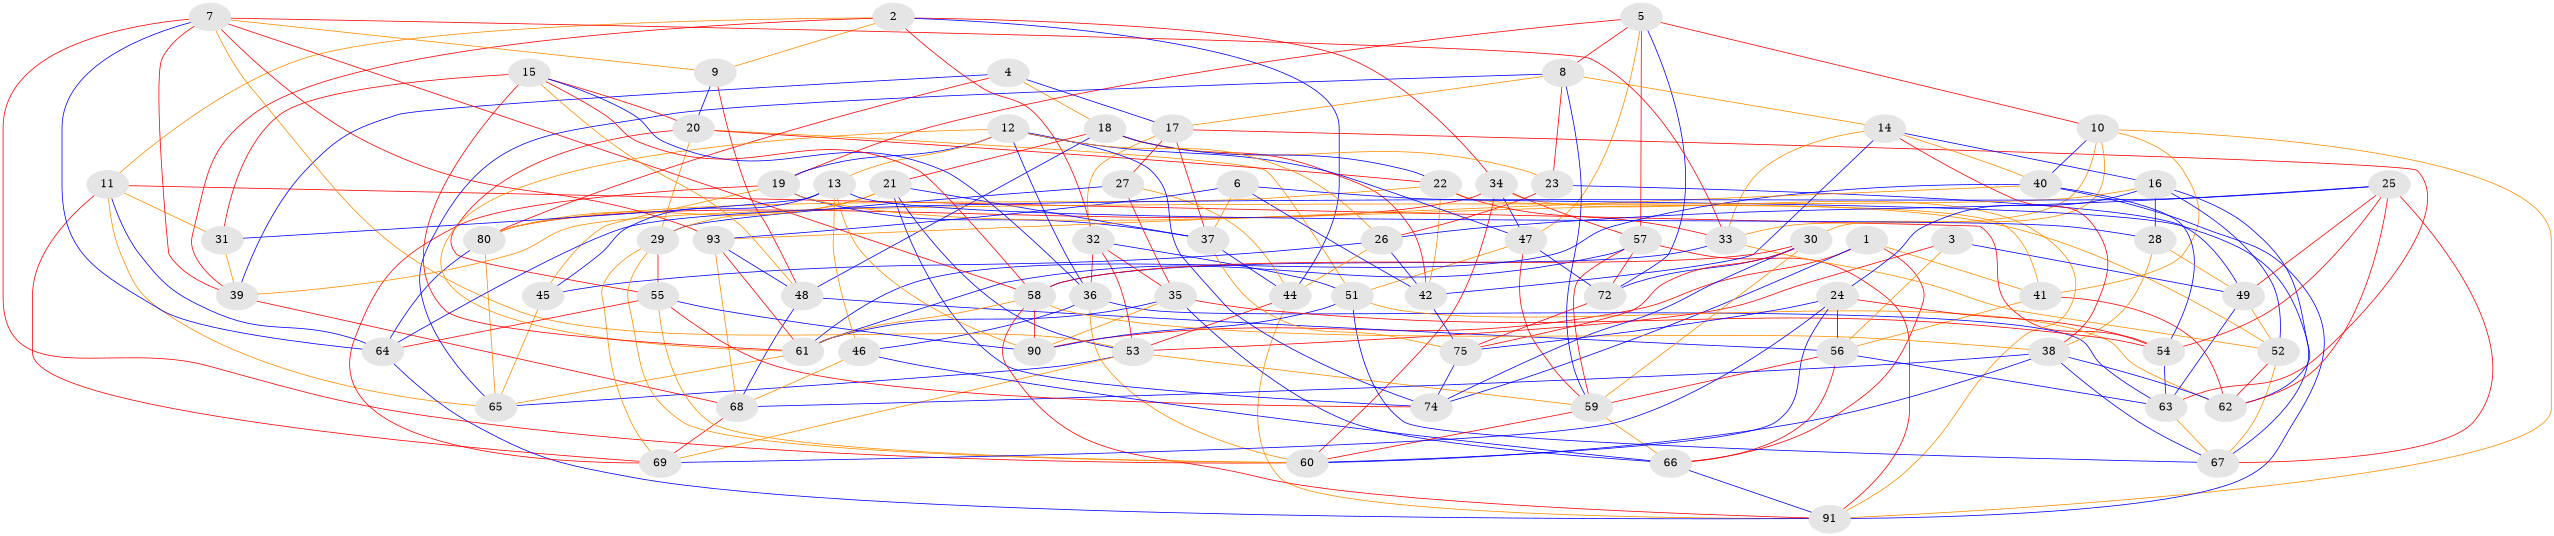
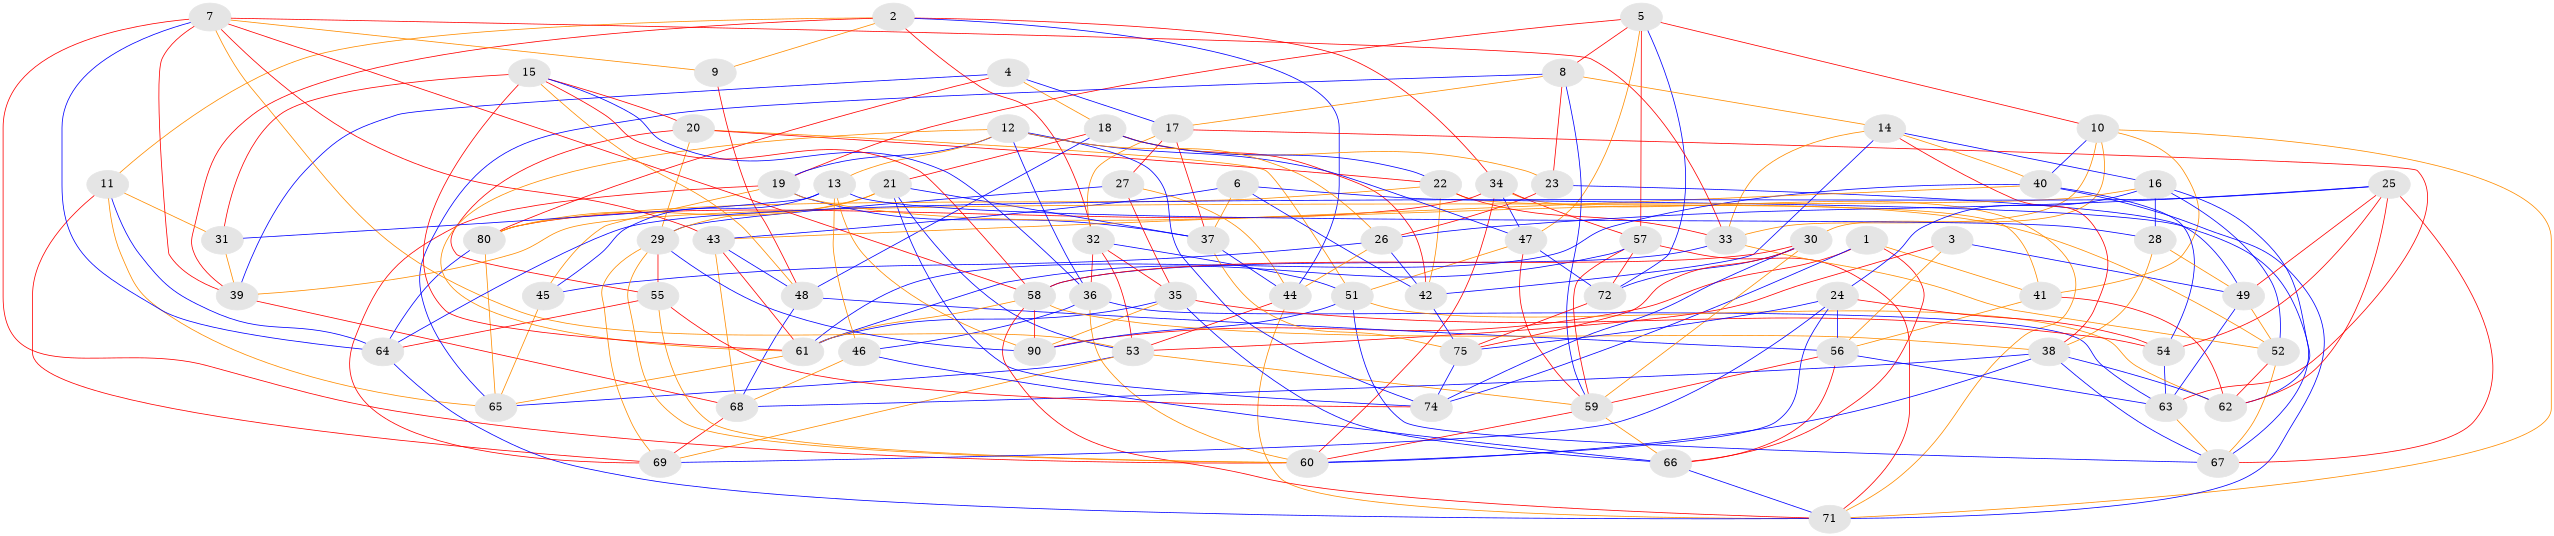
edge "9" -- "20": removed
edge "11" -- "54": removed
node "93": label "93" -> "43"
edge "55" -- "90": now "29" -- "90"
node "91": label "91" -> "71"
